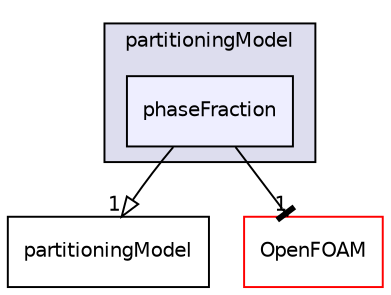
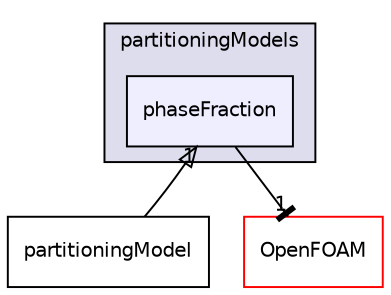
cluster "partitioningModel": label "partitioningModel" -> "partitioningModels"
edge "phaseFraction" -> "partitioningModel": reversed
